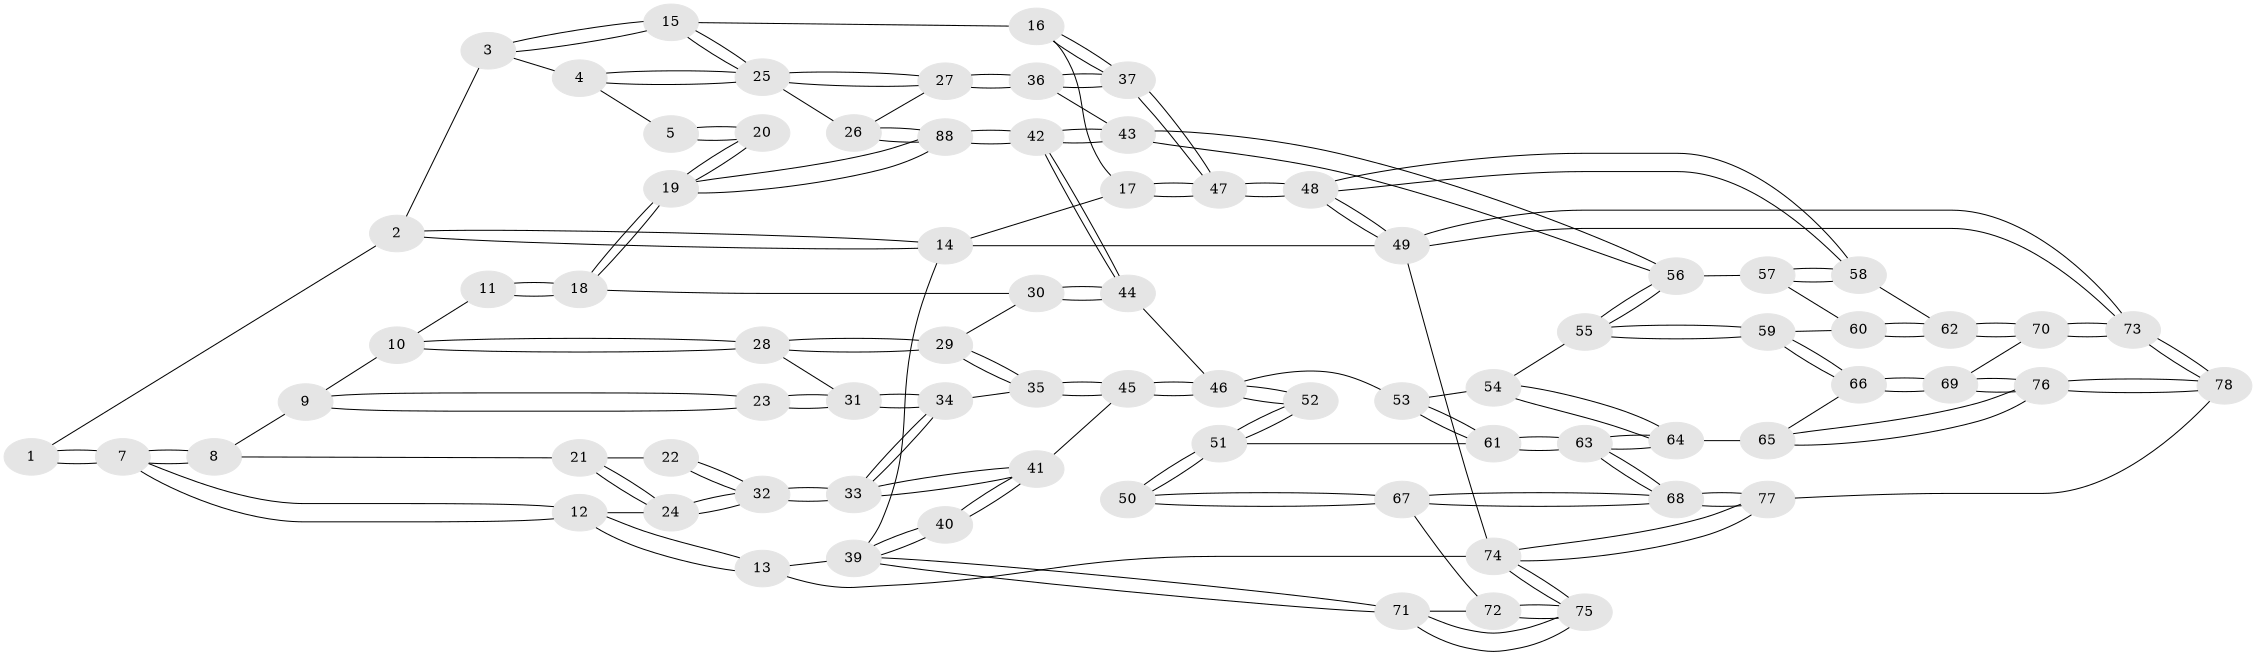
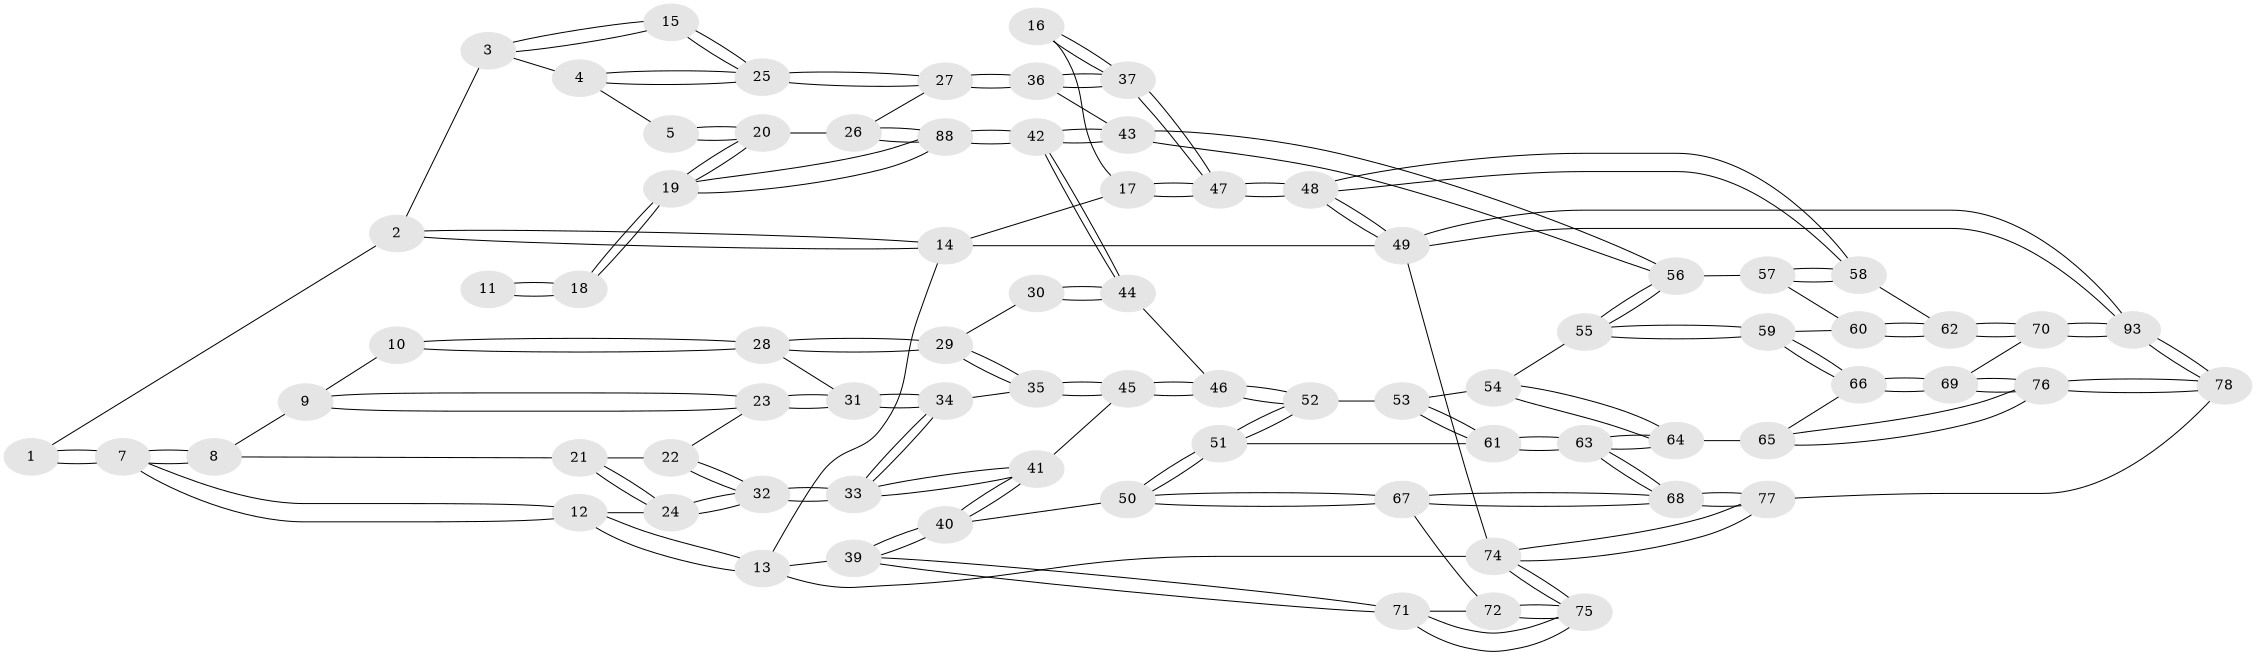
edge "15" -- "16": removed
edge "25" -- "26": now "20" -- "26"
edge "18" -- "30": removed
edge "11" -- "10": removed
node "73": label "73" -> "93"
edge "46" -- "53": now "52" -- "53"
edge "14" -- "39": now "14" -- "13"
edge "23" -- "22": added
edge "50" -- "40": added
